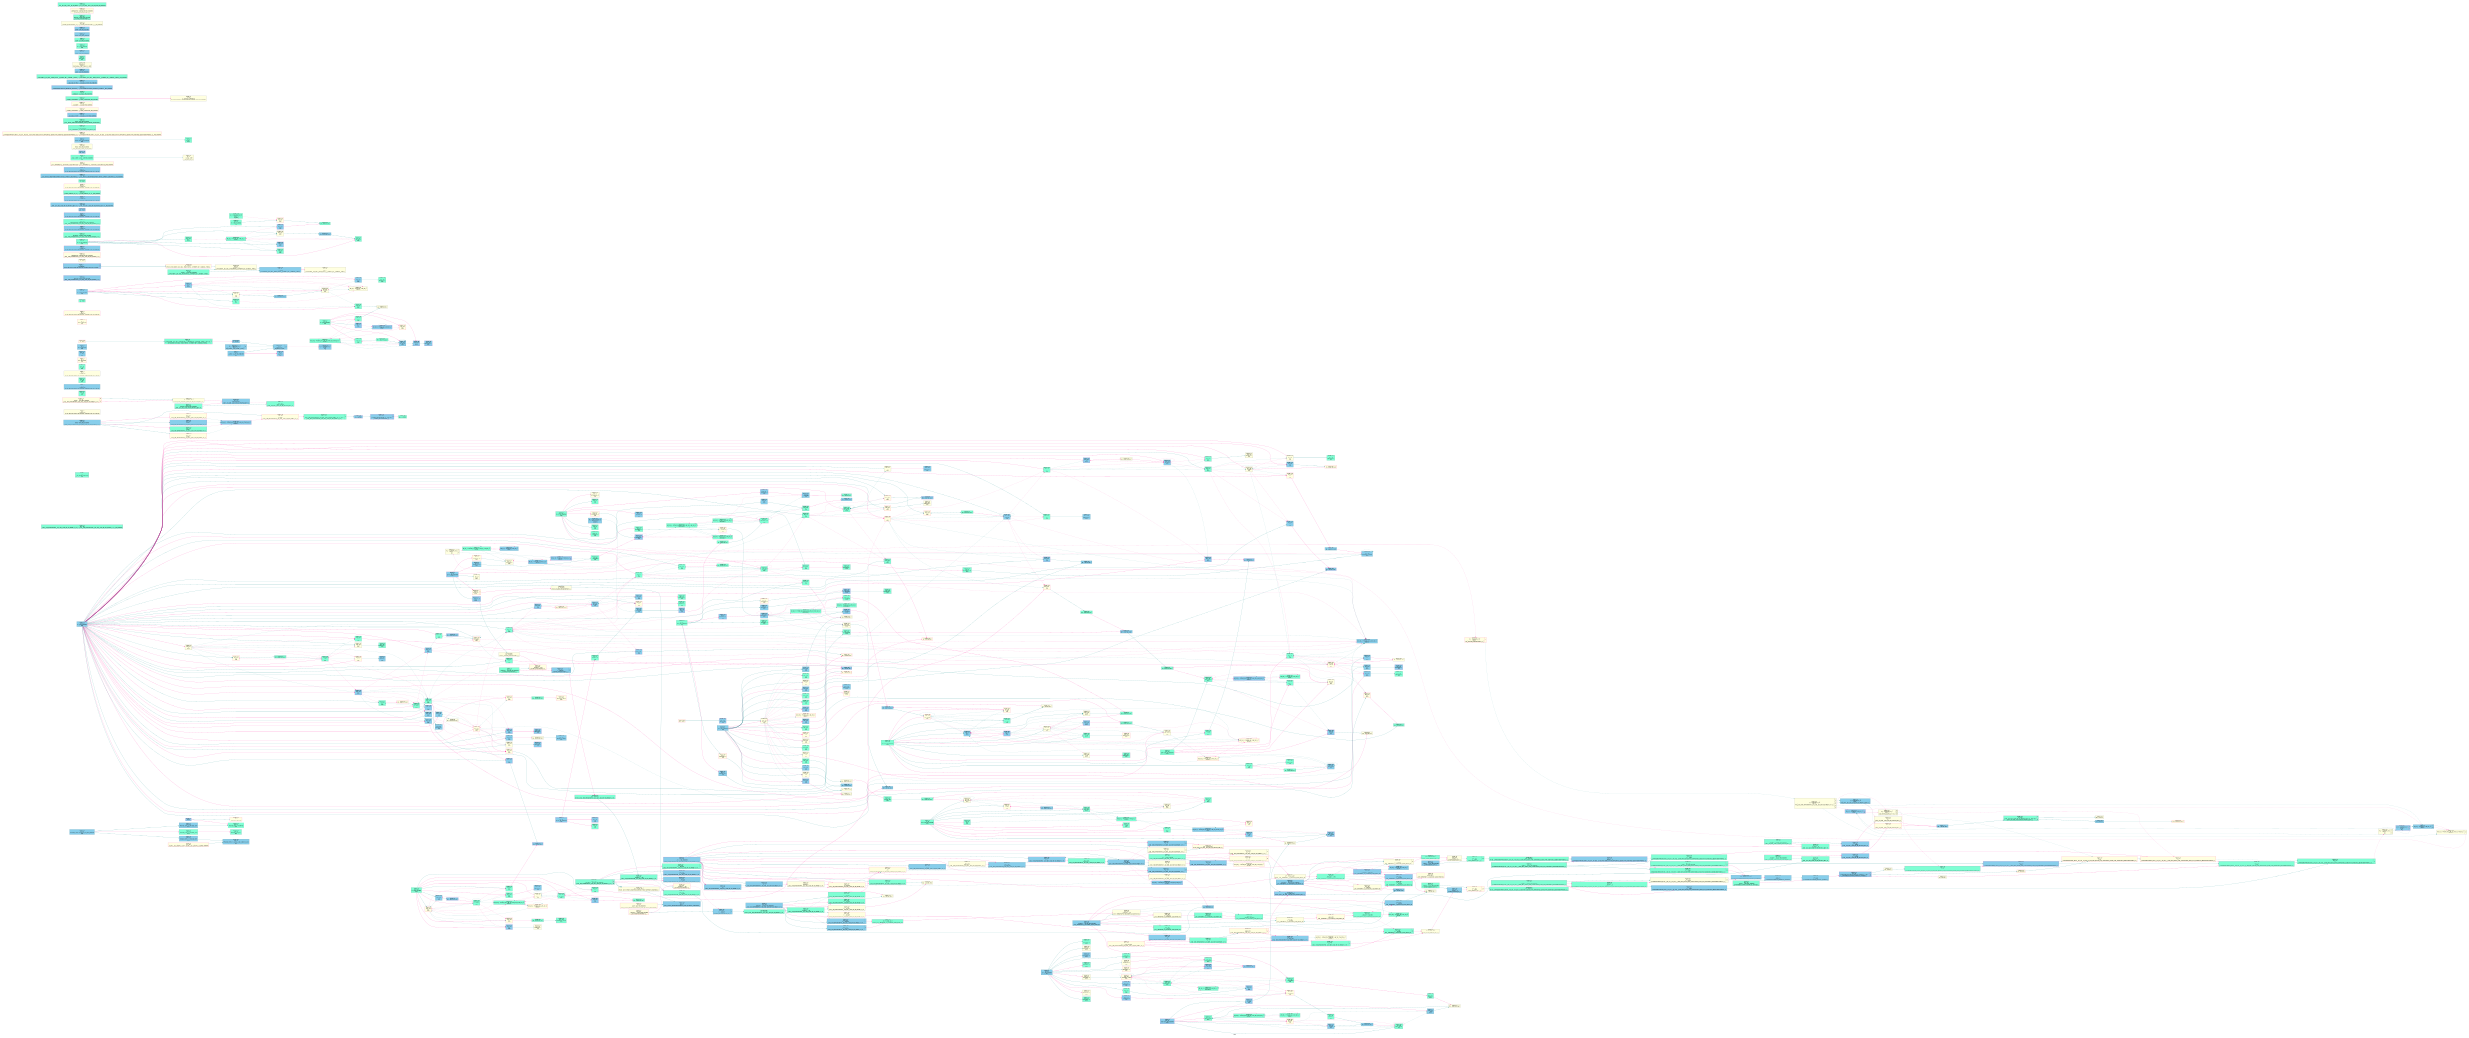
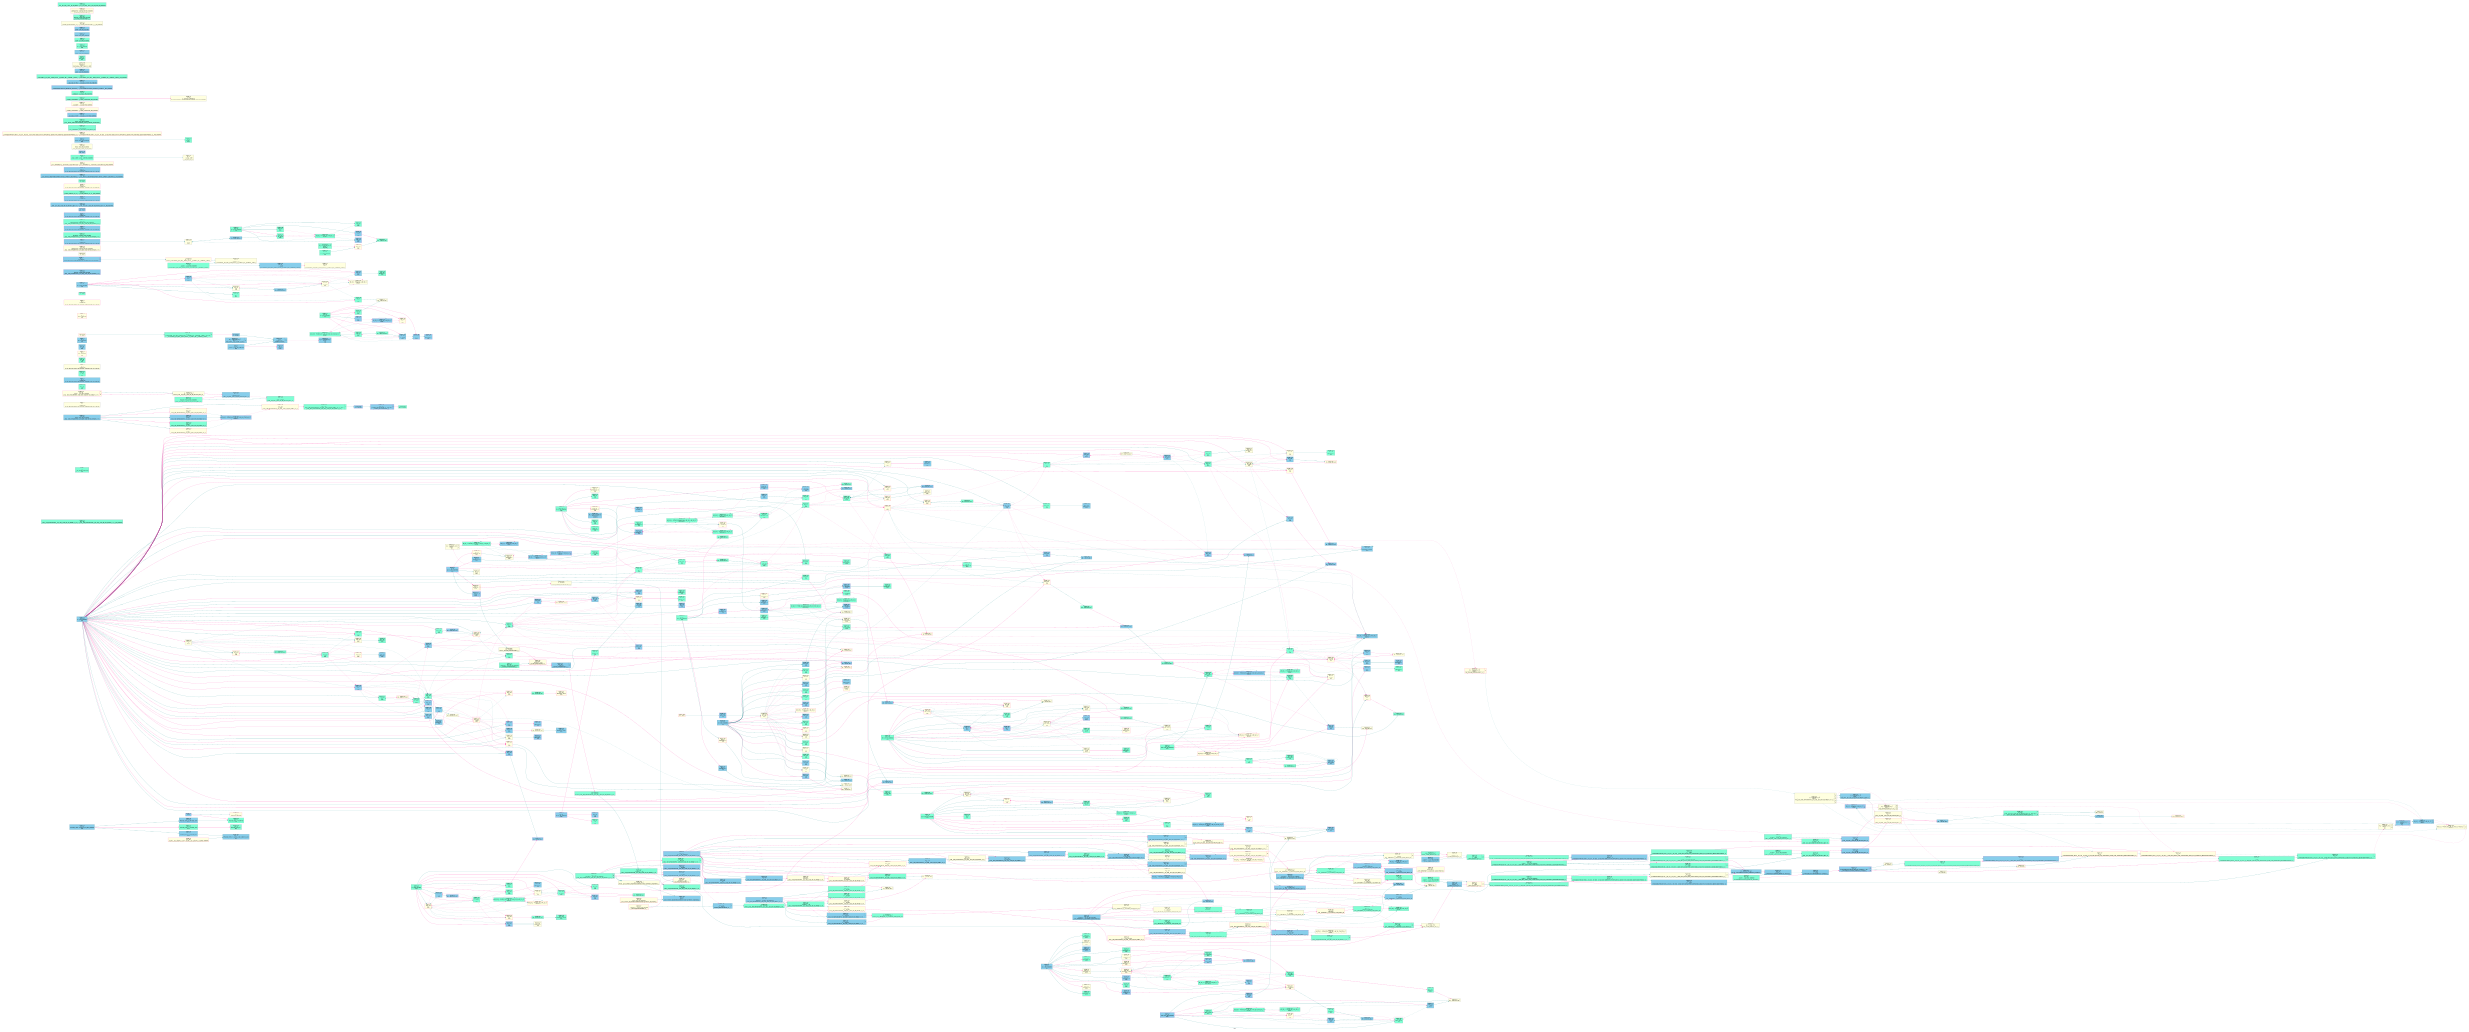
edge "NodeID: 39" -> "NodeID: 200": now "NodeID: 10" -> "NodeID: 200"
